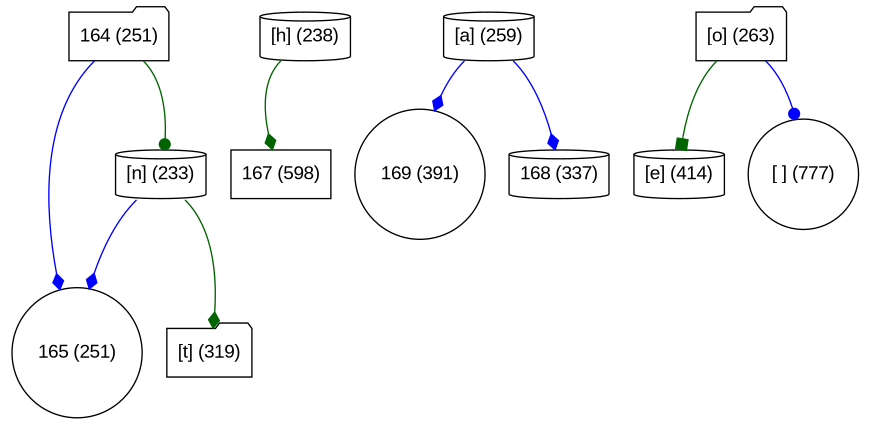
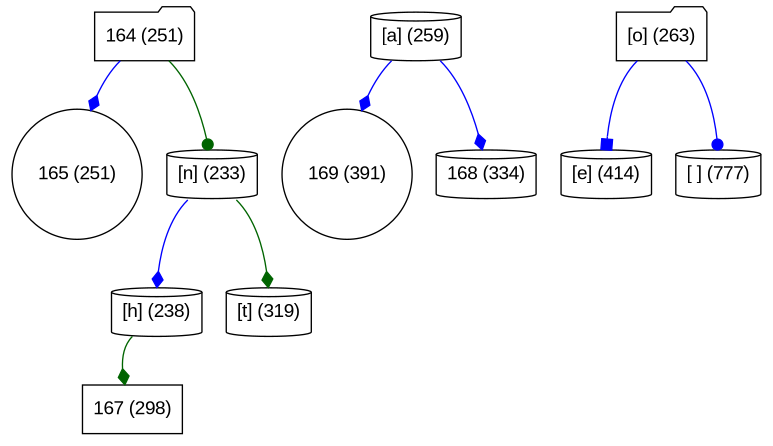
edge "[o] (263)" -> "[e] (414)": color darkgreen -> blue
node "167 (598)": label "167 (598)" -> "167 (298)"
node "168 (337)": label "168 (337)" -> "168 (334)"
node "[ ] (777)": shape circle -> cylinder
edge "[n] (233)" -> "165 (251)": now "[n] (233)" -> "[h] (238)"
node "[t] (319)": shape folder -> cylinder
